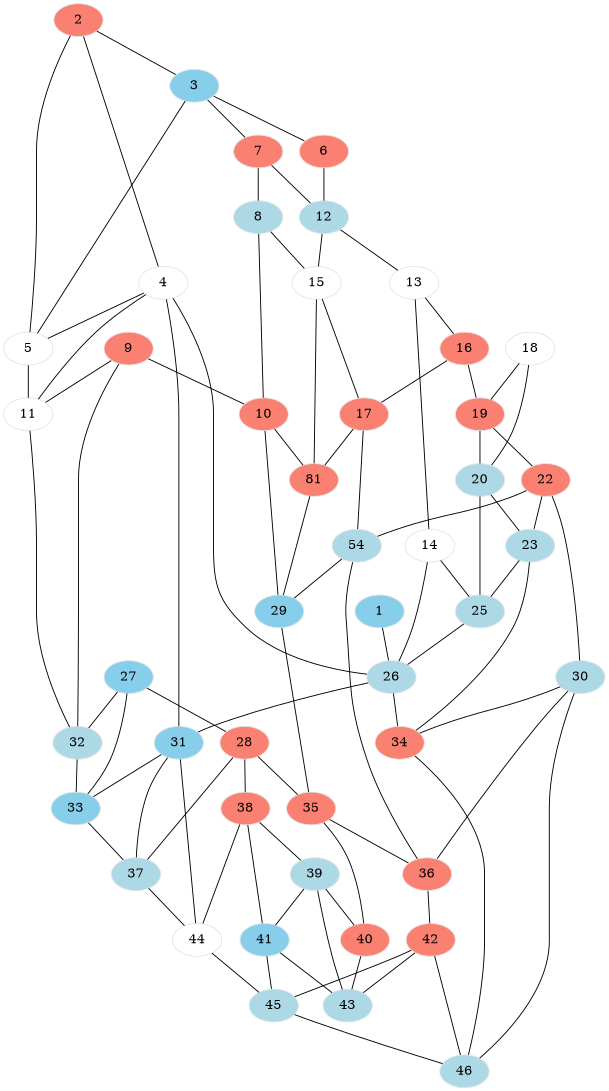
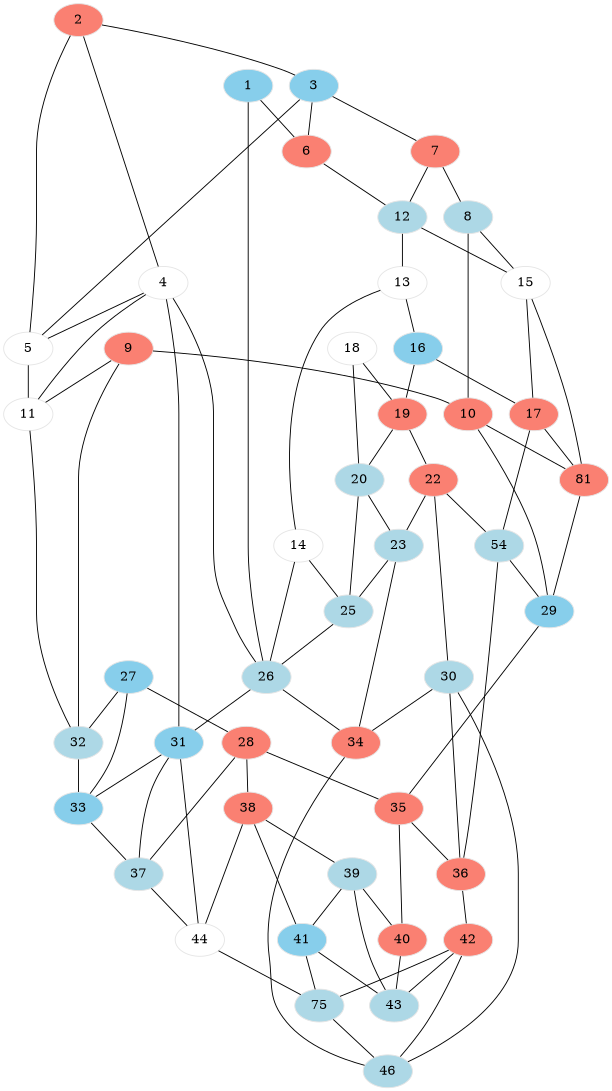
edge "1" -- "6": added
node "16": fillcolor salmon -> skyblue
node "45": label "45" -> "75"
